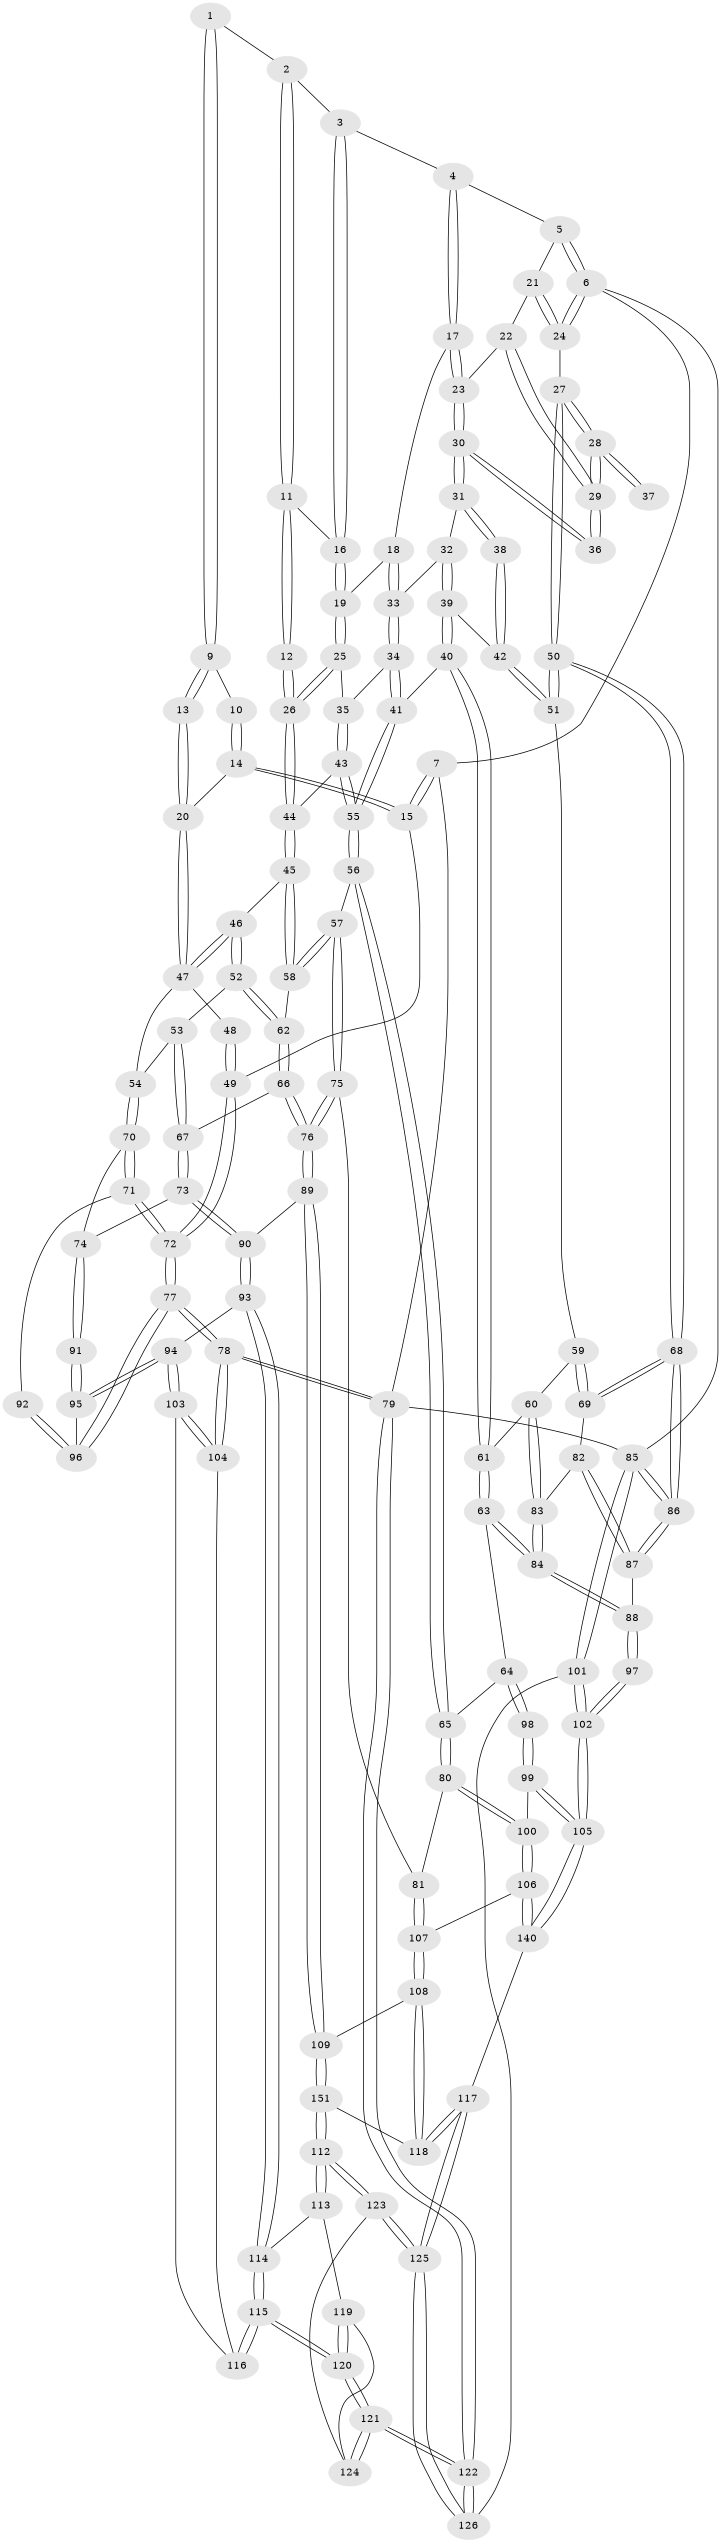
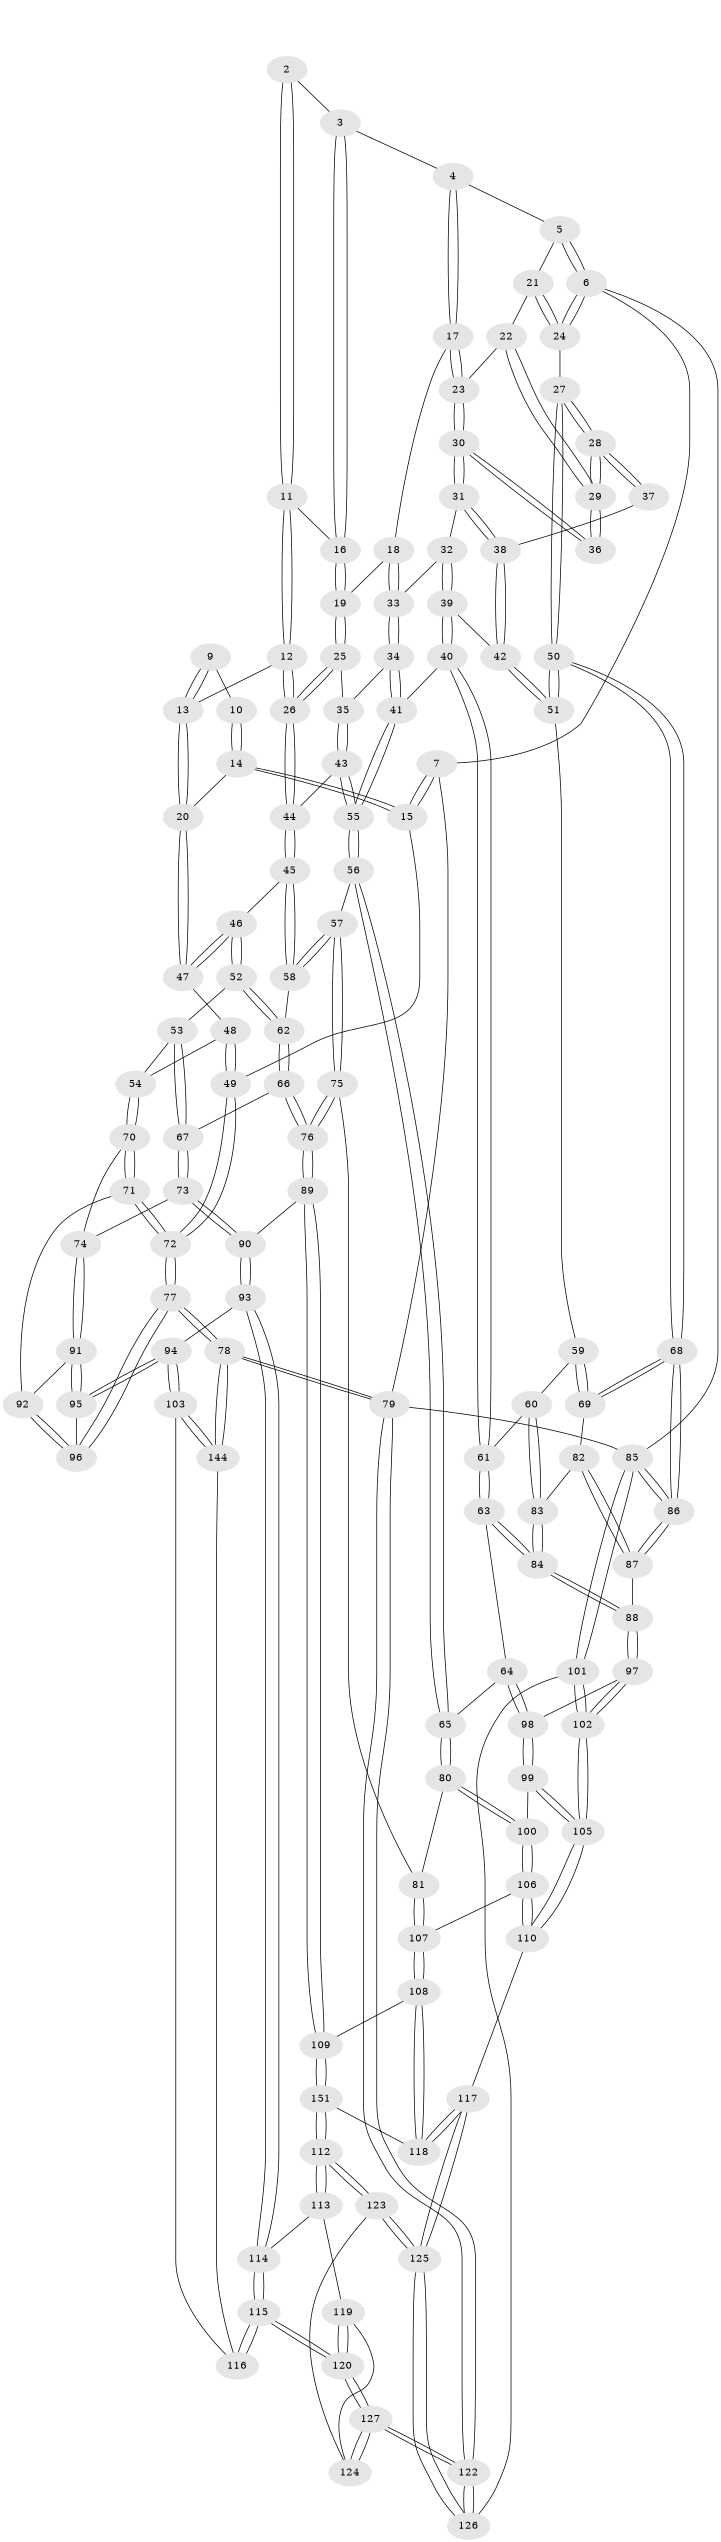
node "1": removed
edge "37" -- "38": added
edge "12" -- "13": added
edge "47" -- "54": now "48" -- "54"
edge "91" -- "92": added
node "104": label "104" -> "144"
edge "97" -- "98": added
node "140": label "140" -> "110"
node "121": label "121" -> "127"
